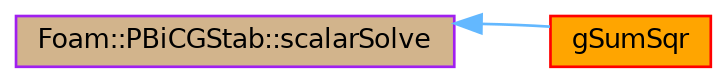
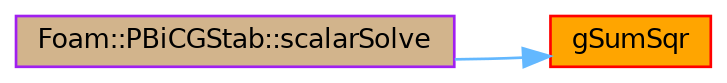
edge "gSumSqr" -> "Foam::PBiCGStab::scalarSolve": reversed
